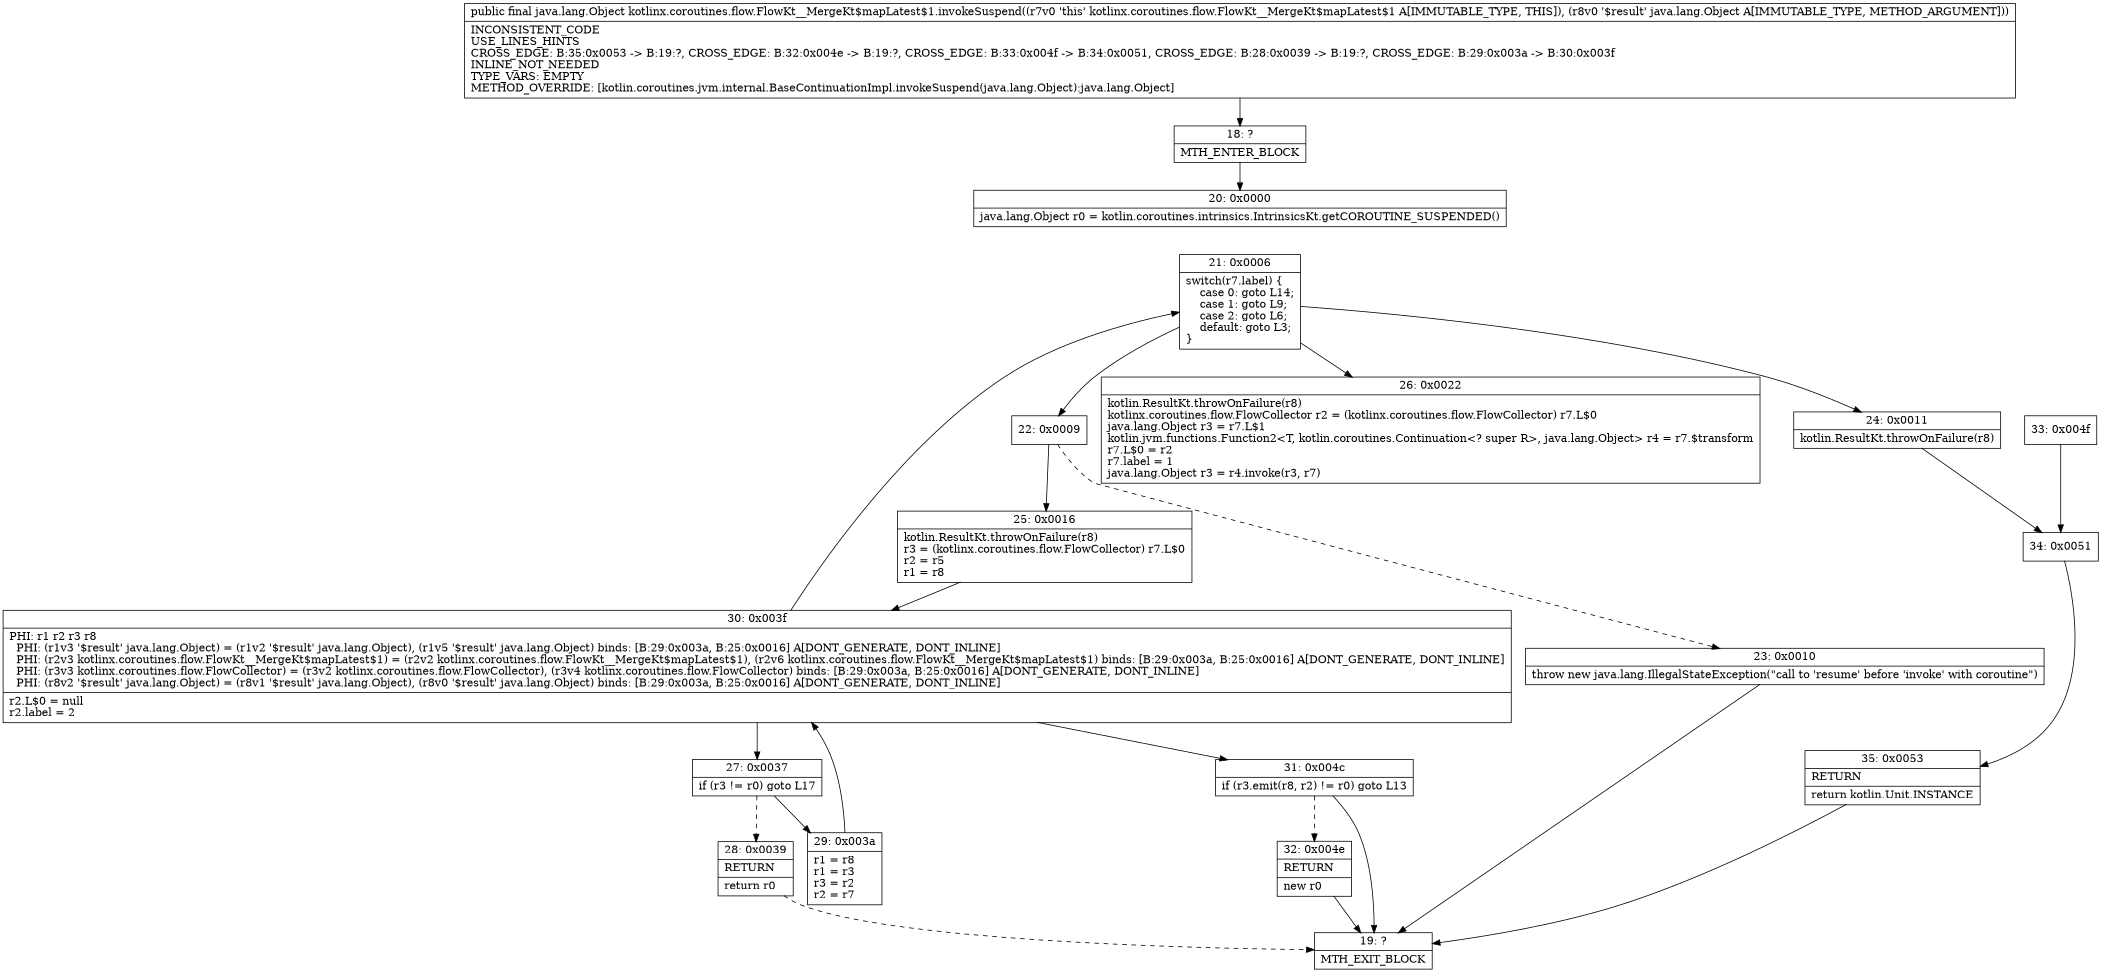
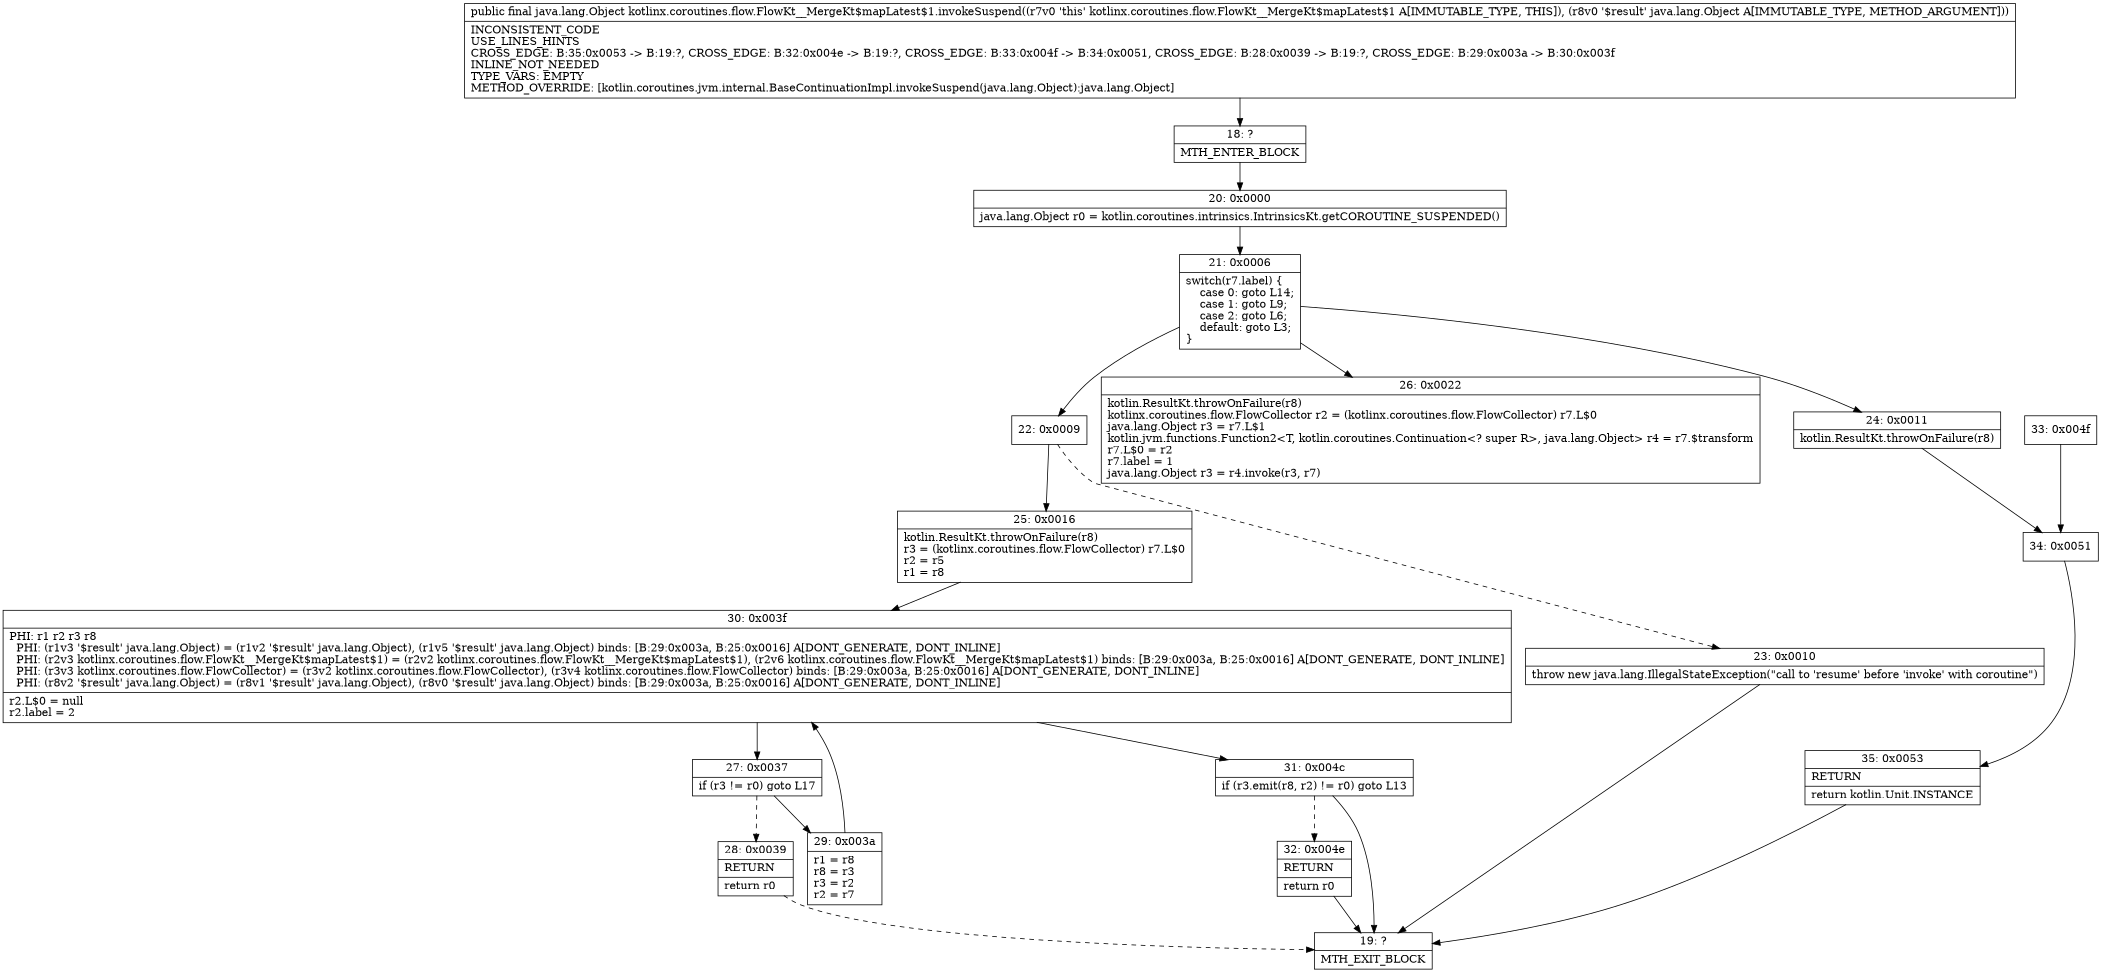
edge "30: 0x003f" -> "21: 0x0006": now "20: 0x0000" -> "21: 0x0006"
node "29: 0x003a": text "r1 = r3" -> "r8 = r3"
node "32: 0x004e": text "new r0" -> "return r0"
